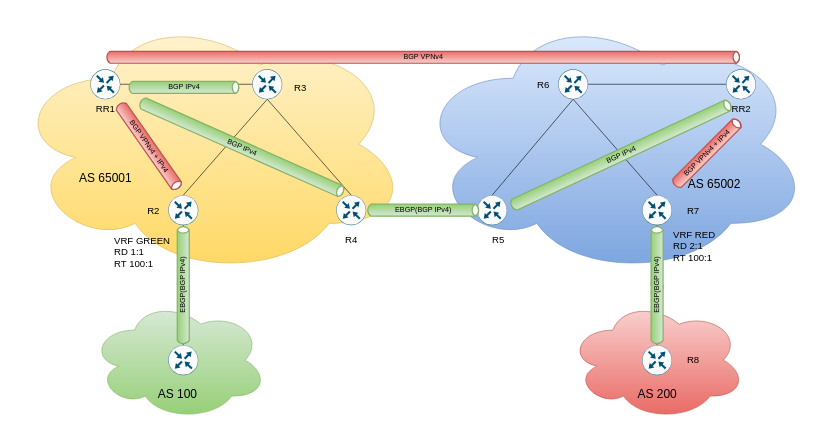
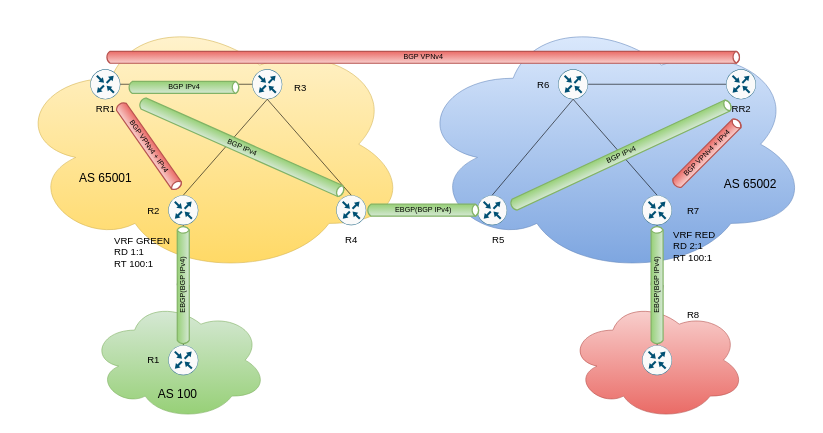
node "AS 65002": moved (714, 183) -> (750, 183)
node "R1": added
node "R8": moved (693, 360) -> (693, 315)
node "AS 200": removed
